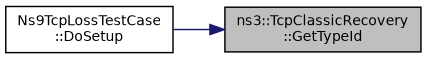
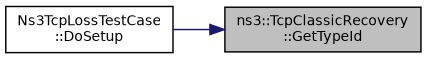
node "Ns9TcpLossTestCase ::DoSetup": label "Ns9TcpLossTestCase ::DoSetup" -> "Ns3TcpLossTestCase ::DoSetup"
